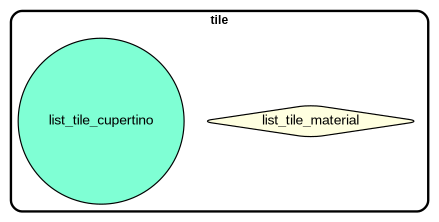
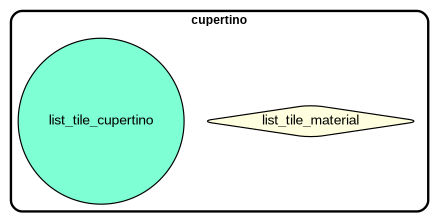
cluster "tile": label "tile" -> "cupertino"
